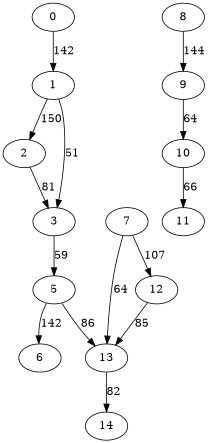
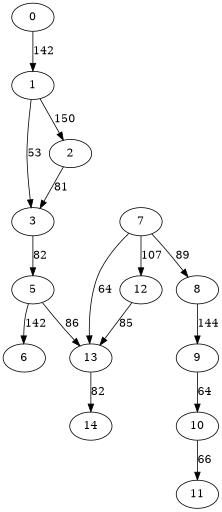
edge "1" -> "3": label "51" -> "53"
edge "7" -> "8": added, label "89"
edge "3" -> "5": label "59" -> "82"
